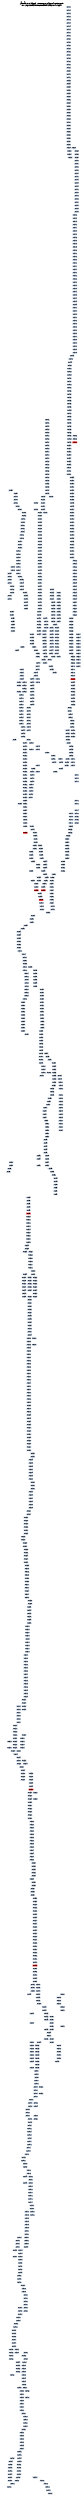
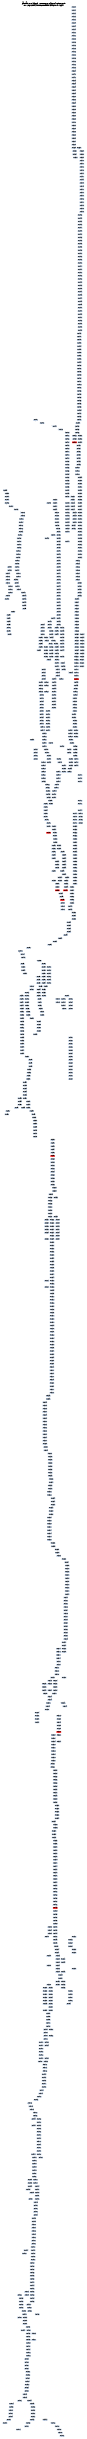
node "0x080c48b8": removed
node "0x0808ff23": removed
